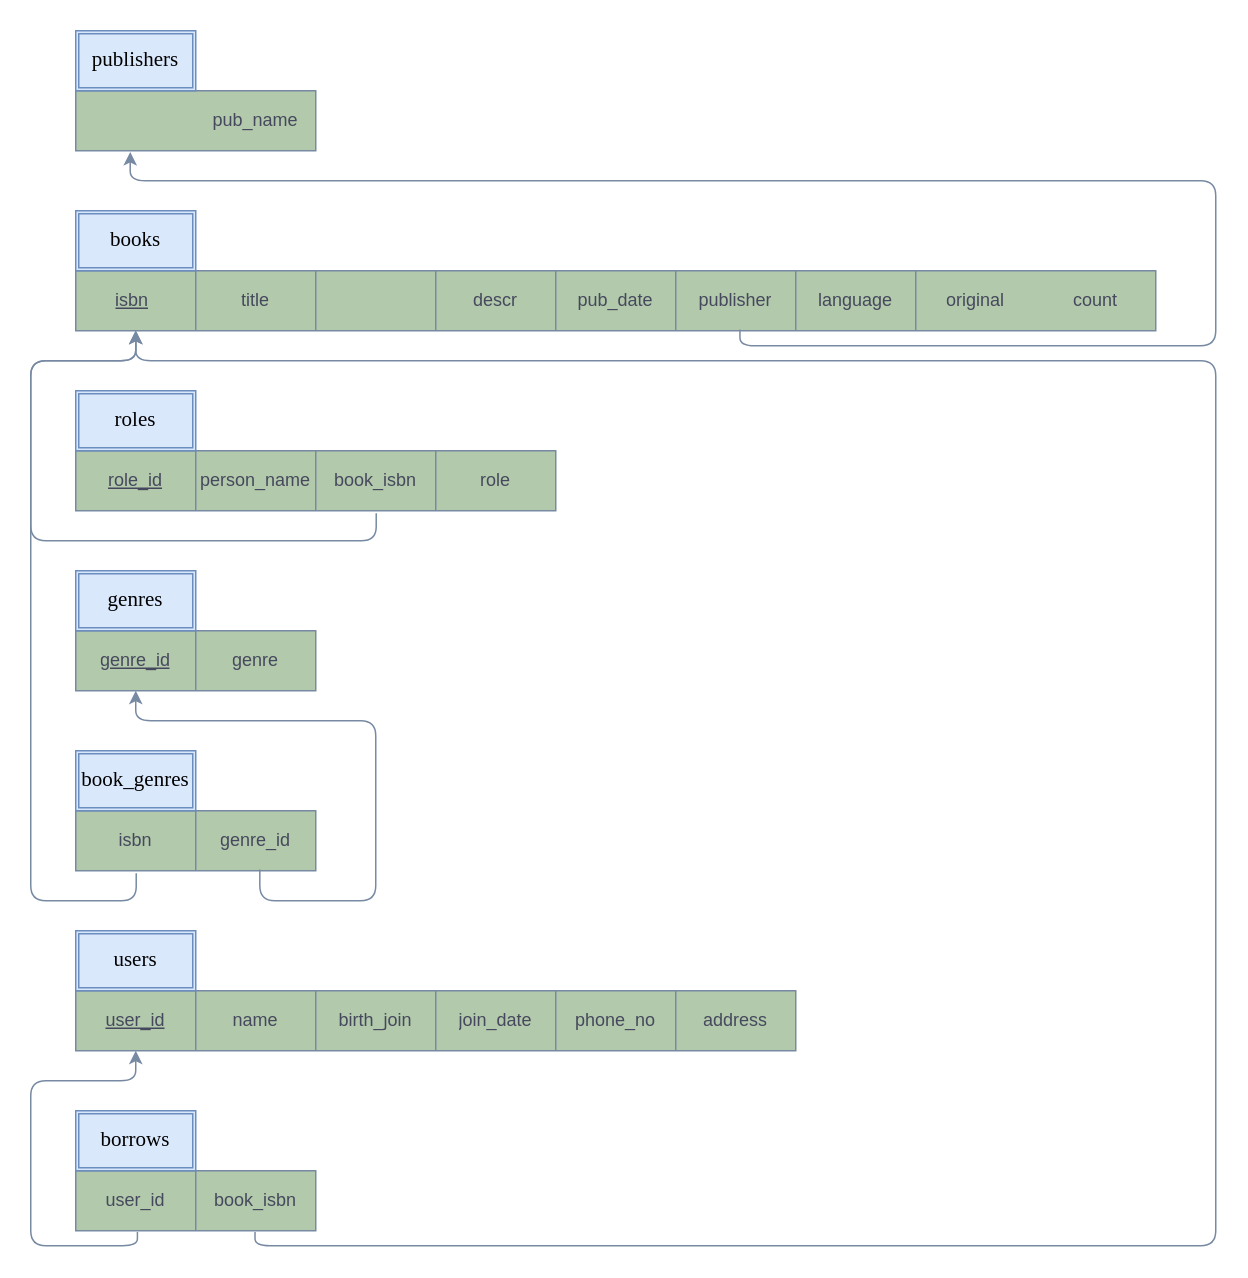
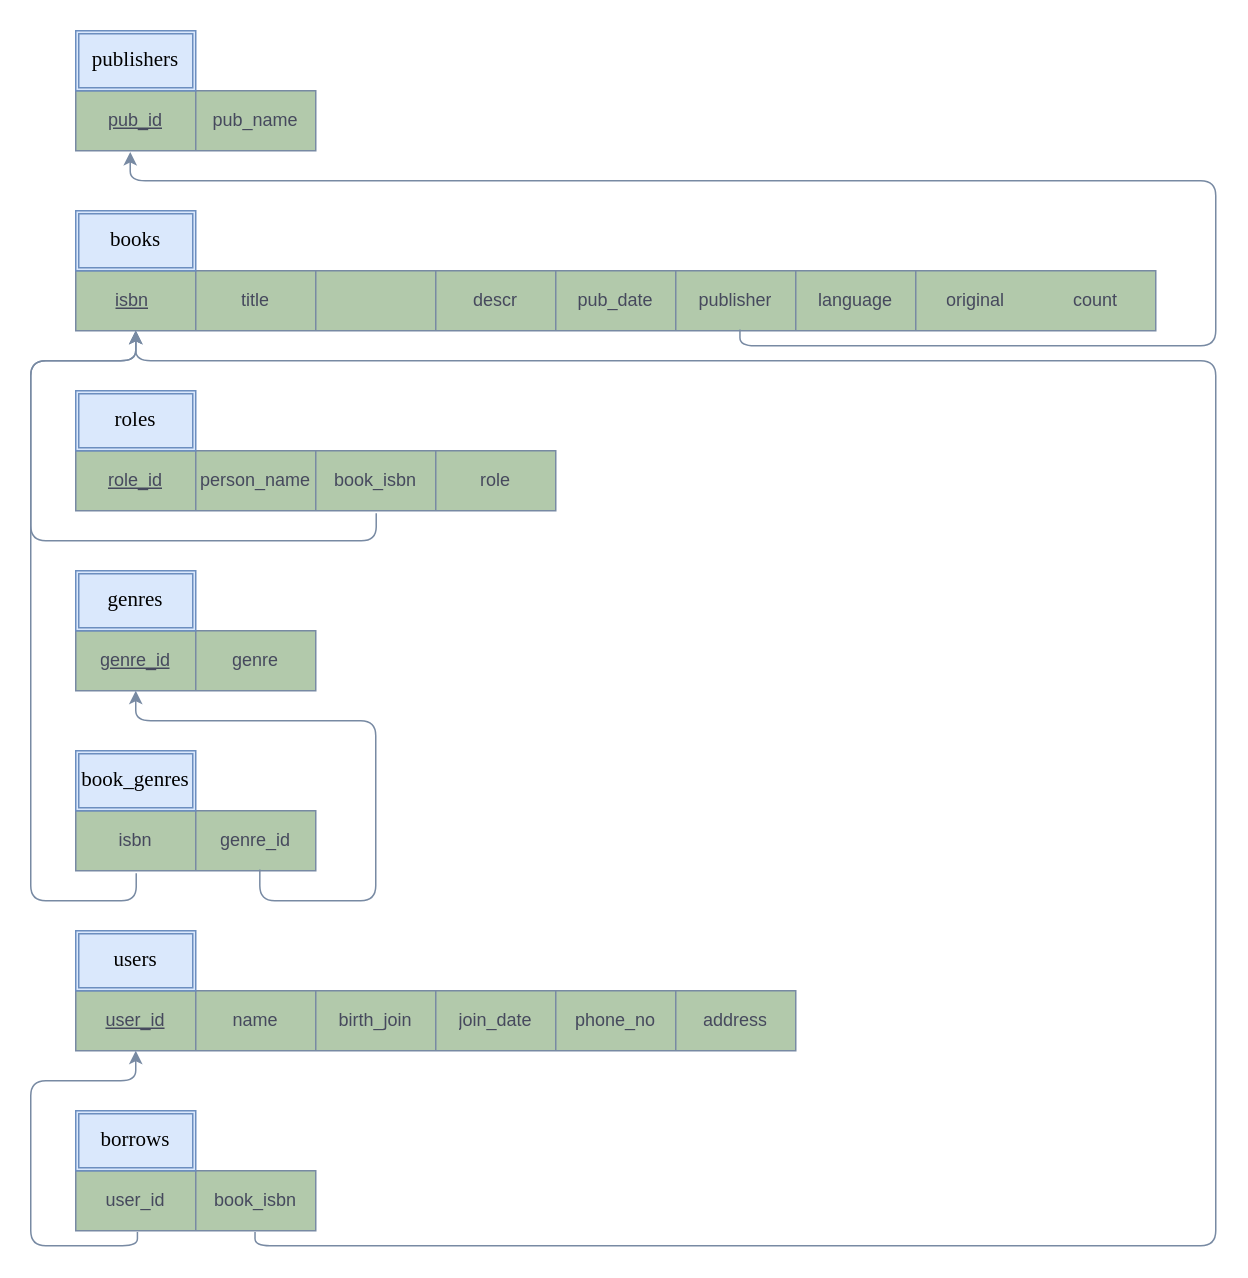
node "pub_id": added
